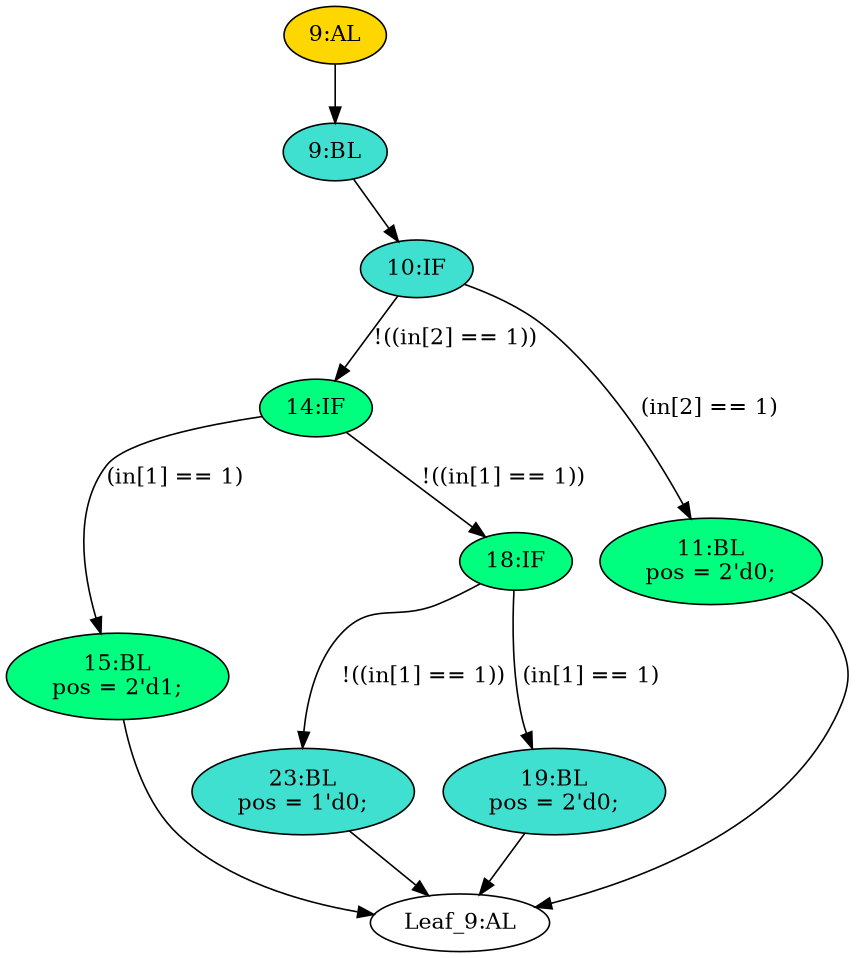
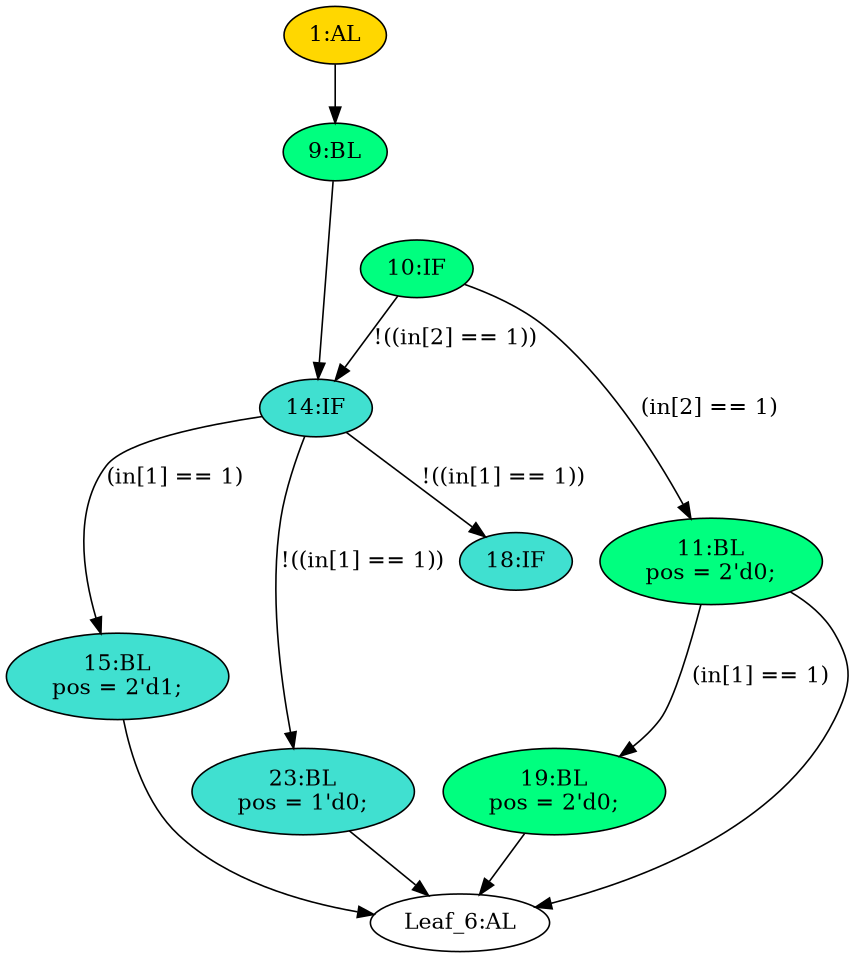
node "9:AL": label "9:AL" -> "1:AL"
node "9:BL": fillcolor turquoise -> springgreen
edge "9:BL" -> "10:IF": now "9:BL" -> "14:IF"
node "10:IF": fillcolor turquoise -> springgreen
node "14:IF": fillcolor springgreen -> turquoise
node "18:IF": fillcolor springgreen -> turquoise
edge "18:IF" -> "23:BL pos = 1'd0;": now "14:IF" -> "23:BL pos = 1'd0;"
edge "18:IF" -> "19:BL pos = 2'd0;": now "11:BL pos = 2'd0;" -> "19:BL pos = 2'd0;"
node "15:BL pos = 2'd1;": fillcolor springgreen -> turquoise
node "19:BL pos = 2'd0;": fillcolor turquoise -> springgreen
node "Leaf_9:AL": label "Leaf_9:AL" -> "Leaf_6:AL"
